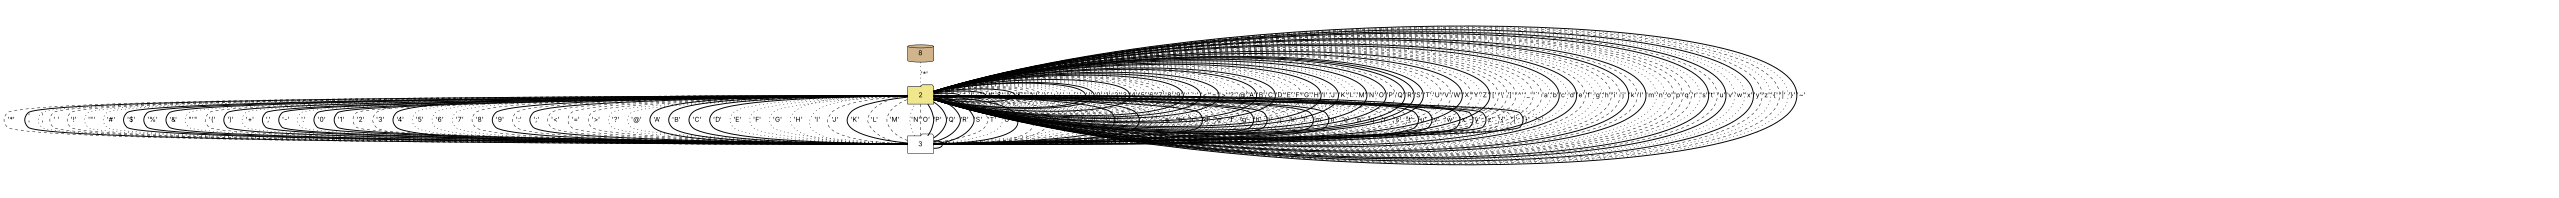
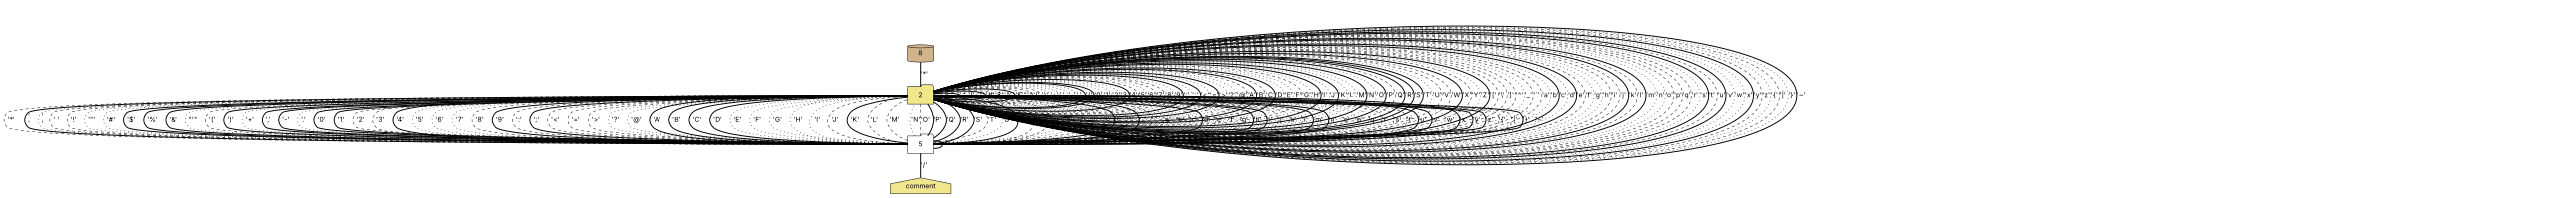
edge "8" -- "2": style dotted -> bold
node "3": label "3" -> "5"
node "comment": added
